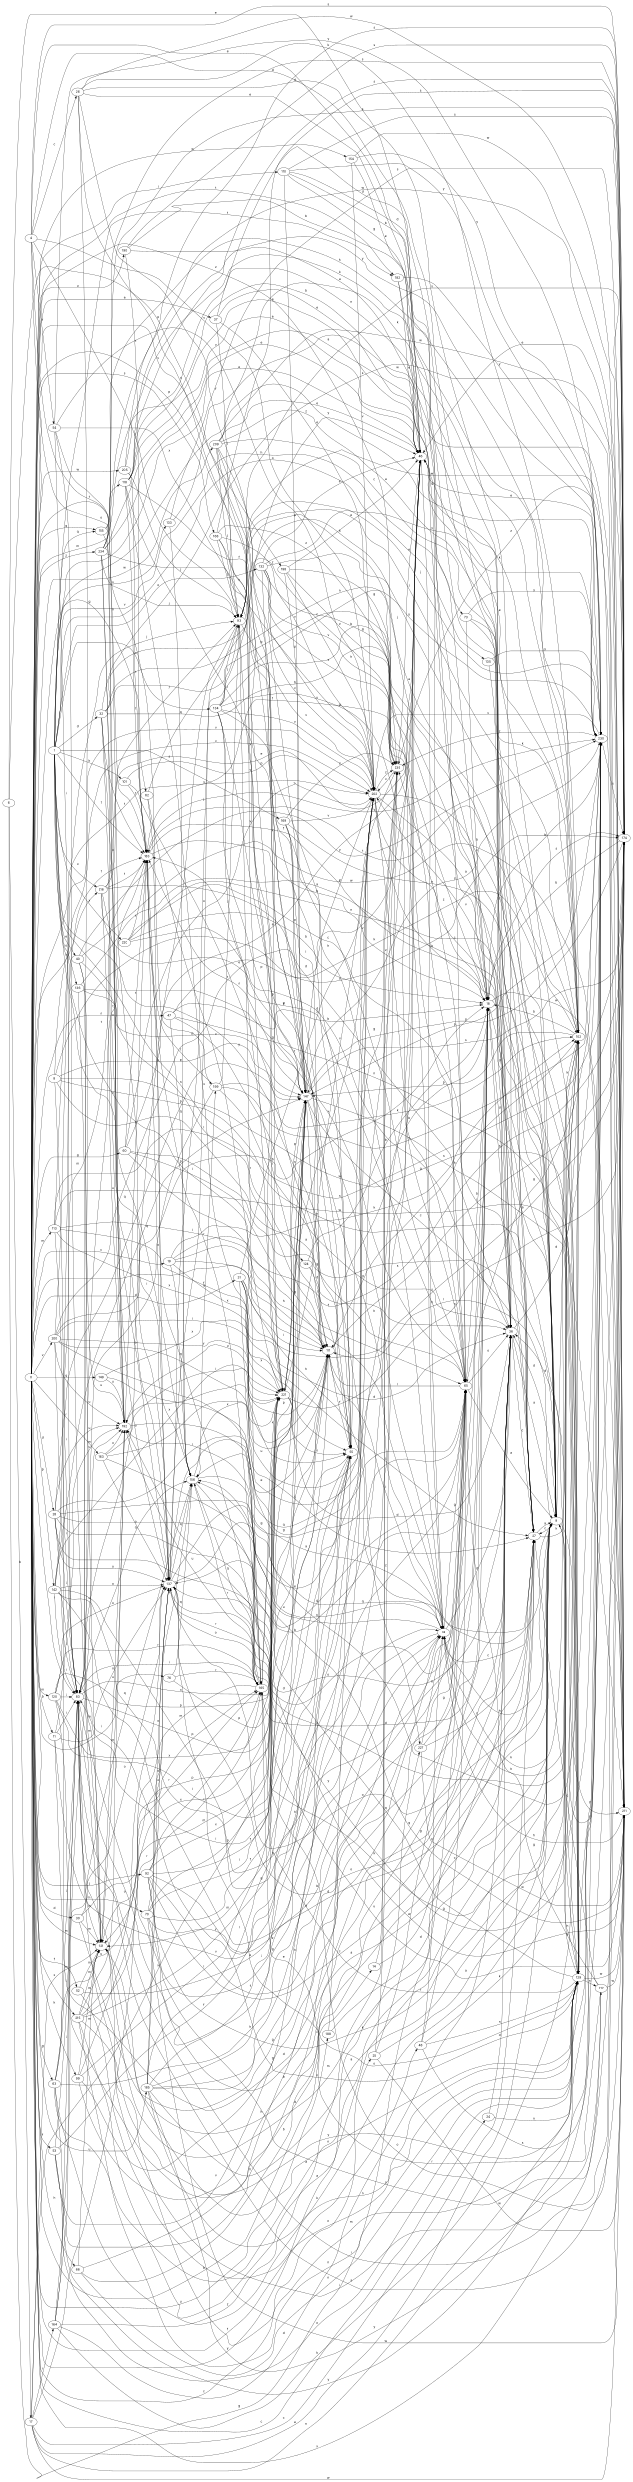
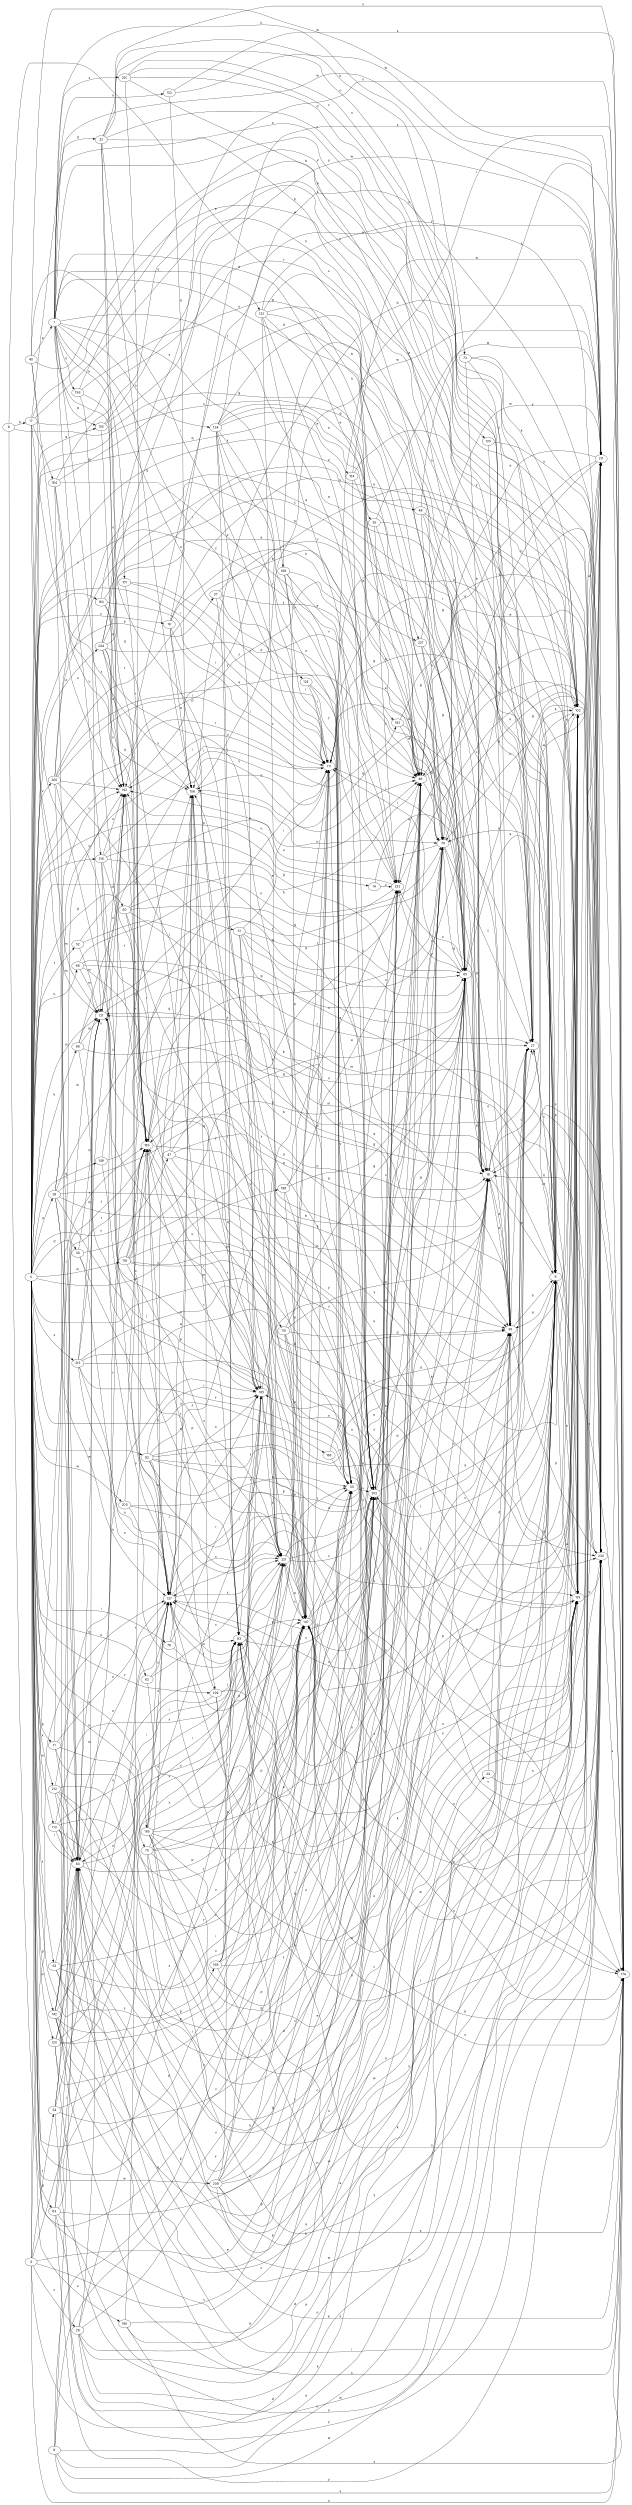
edge "155" -> "174": now "155" -> "9"
edge "1" -> "40": reversed
edge "65" -> "239": added, label "z"
edge "118" -> "55": now "66" -> "55"
edge "129" -> "212": reversed
